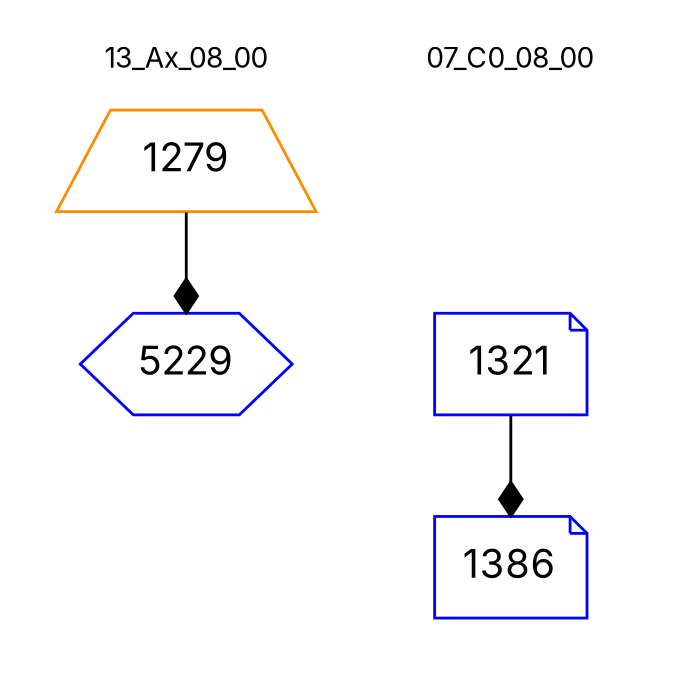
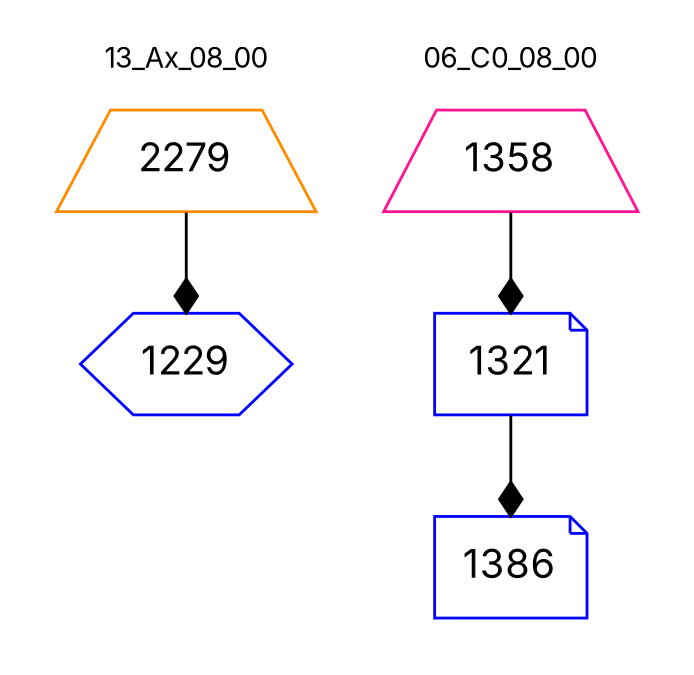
cluster "07_C0_08_00": label "07_C0_08_00" -> "06_C0_08_00"
node "1279": label "1279" -> "2279"
node "1358": added
node "5229": label "5229" -> "1229"
